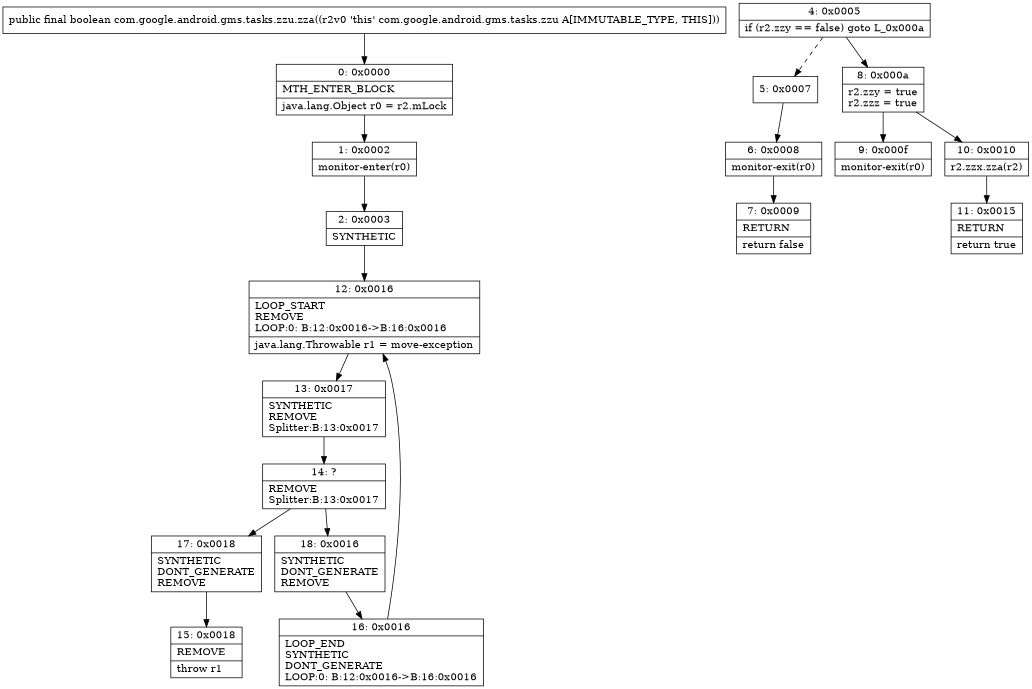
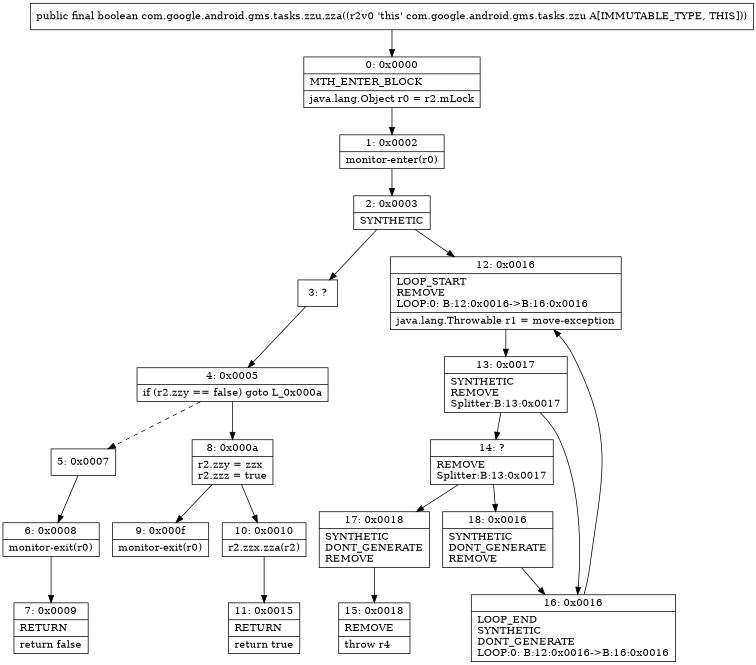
node "8: 0x000a": text "r2.zzy = true" -> "r2.zzy = zzx"
node "3: ?": added
edge "13: 0x0017" -> "16: 0x0016": added
node "15: 0x0018": text "throw r1" -> "throw r4"
